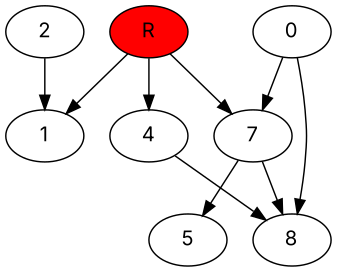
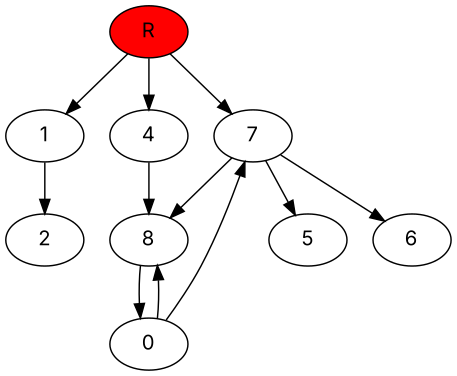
edge "2" -> "1": reversed
node "6": added
edge "8" -> "0": added
